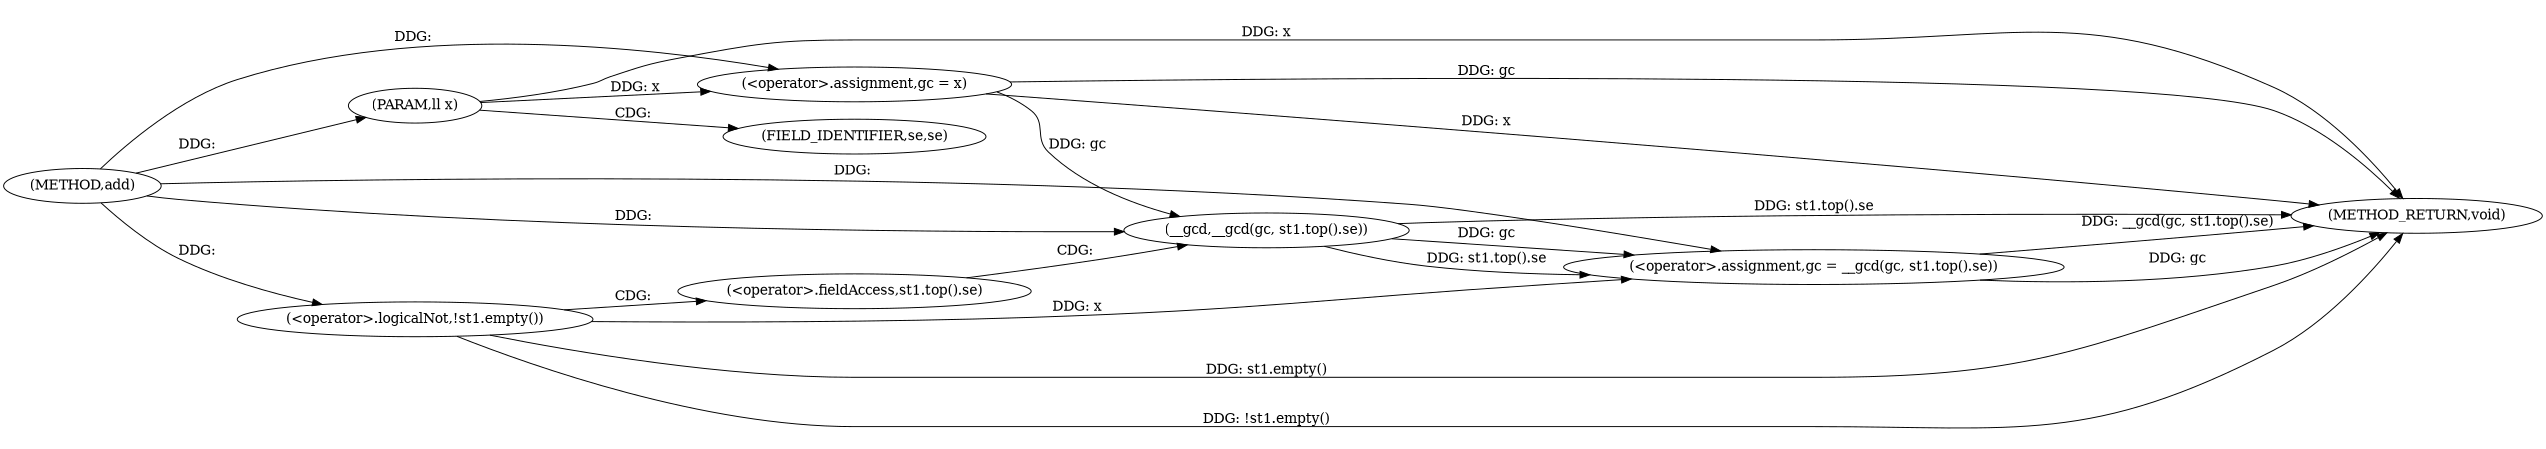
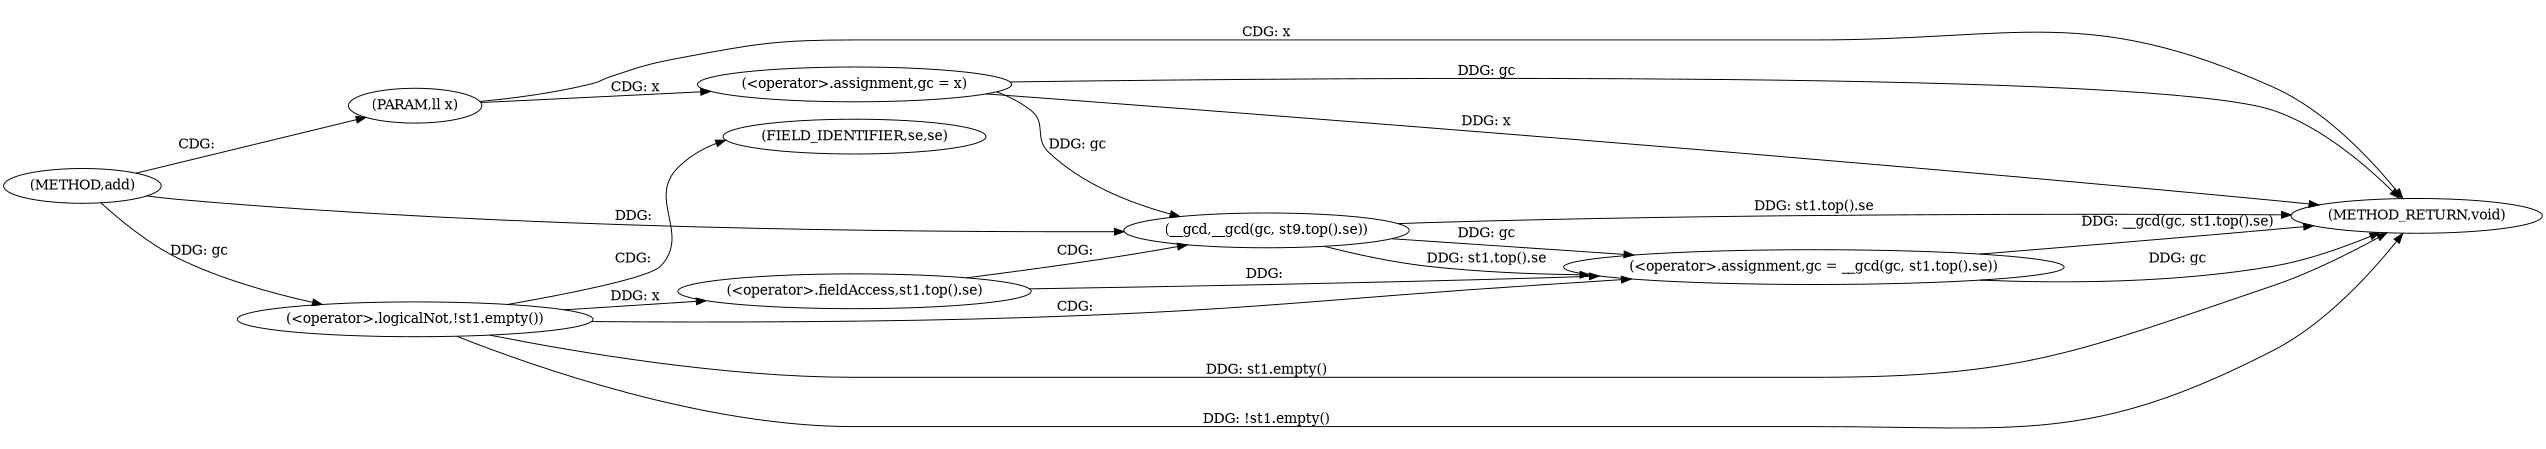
edge "(PARAM,ll x)" -> "(METHOD_RETURN,void)": label "DDG: x" -> "CDG: x"
edge "(METHOD,add)" -> "(<operator>.assignment,gc = x)": removed, label "DDG:"
edge "(PARAM,ll x)" -> "(<operator>.assignment,gc = x)": label "DDG: x" -> "CDG: x"
edge "(PARAM,ll x)" -> "(FIELD_IDENTIFIER,se,se)": now "(<operator>.logicalNot,!st1.empty())" -> "(FIELD_IDENTIFIER,se,se)"
edge "(METHOD,add)" -> "(PARAM,ll x)": label "DDG: " -> "CDG: "
edge "(METHOD,add)" -> "(<operator>.assignment,gc = __gcd(gc, st1.top().se))": now "(<operator>.fieldAccess,st1.top().se)" -> "(<operator>.assignment,gc = __gcd(gc, st1.top().se))"
node "(__gcd,__gcd(gc, st1.top().se))": label "(__gcd,__gcd(gc, st1.top().se))" -> "(__gcd,__gcd(gc, st9.top().se))"
edge "(METHOD,add)" -> "(<operator>.logicalNot,!st1.empty())": label "DDG: " -> "DDG: gc"
edge "(<operator>.logicalNot,!st1.empty())" -> "(<operator>.fieldAccess,st1.top().se)": label "CDG: " -> "DDG: x"
edge "(<operator>.logicalNot,!st1.empty())" -> "(<operator>.assignment,gc = __gcd(gc, st1.top().se))": label "DDG: x" -> "CDG: "
